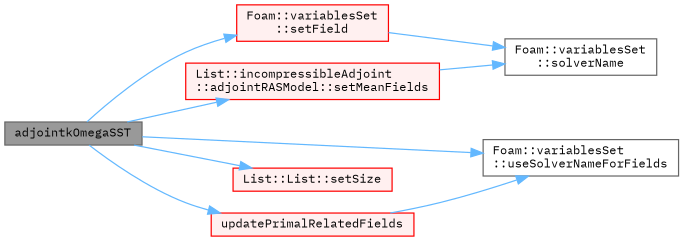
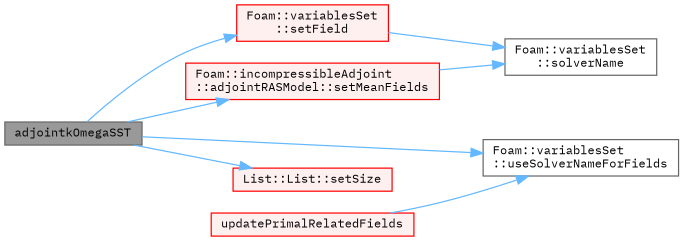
node "List::incompressibleAdjoint ::adjointRASModel::setMeanFields": label "List::incompressibleAdjoint ::adjointRASModel::setMeanFields" -> "Foam::incompressibleAdjoint ::adjointRASModel::setMeanFields"
edge "adjointkOmegaSST" -> "updatePrimalRelatedFields": removed
